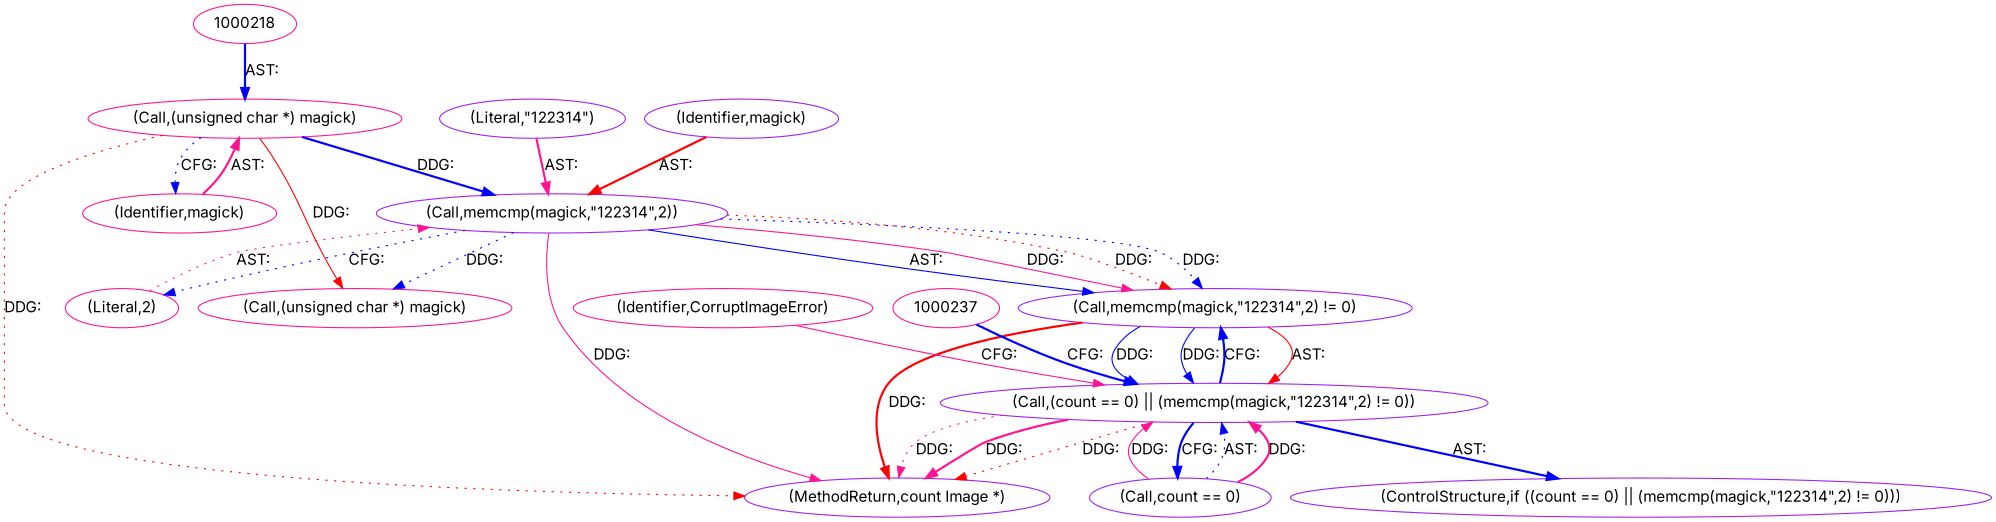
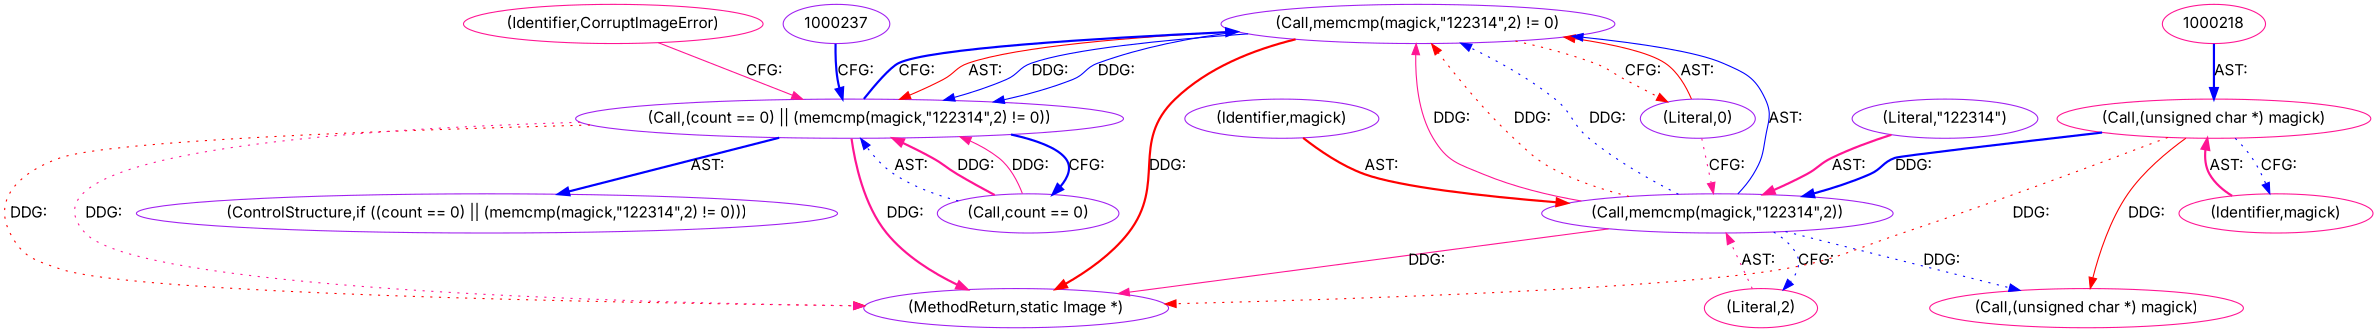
node "(Literal,0)": added
node "1000237": color deeppink -> purple
node "(MethodReturn,count Image *)": label "(MethodReturn,count Image *)" -> "(MethodReturn,static Image *)"
